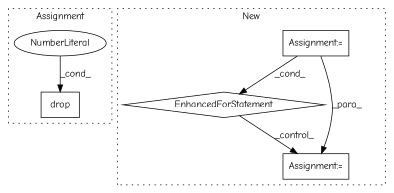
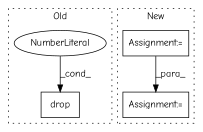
cluster "Assignment": label "Assignment" -> "Old"
node "EnhancedForStatement": removed
